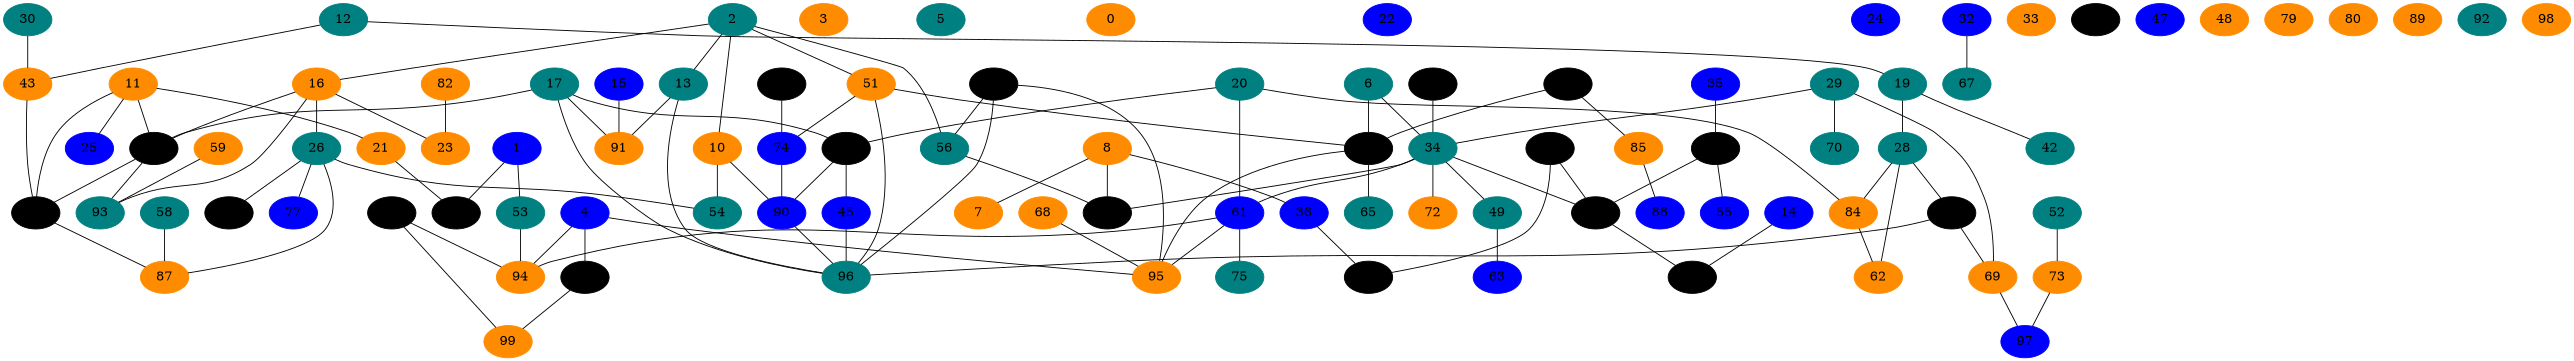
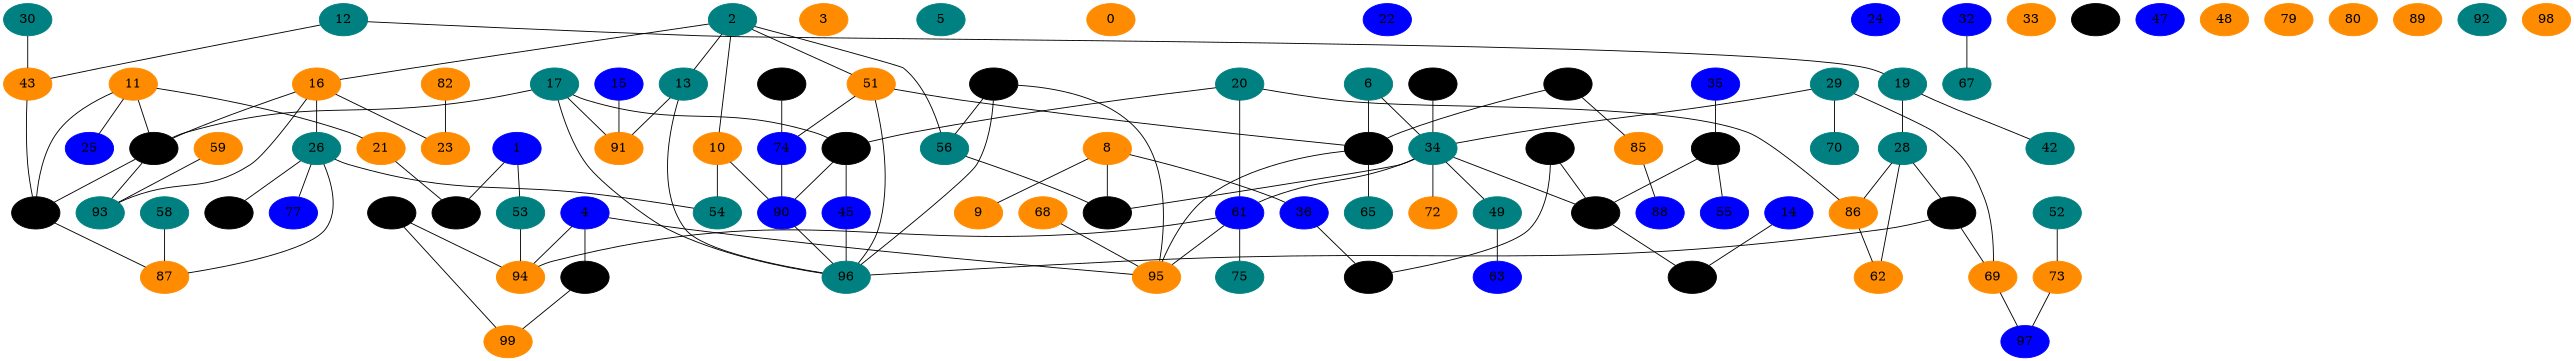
node "7": label "7" -> "9"
node "84": label "84" -> "86"
